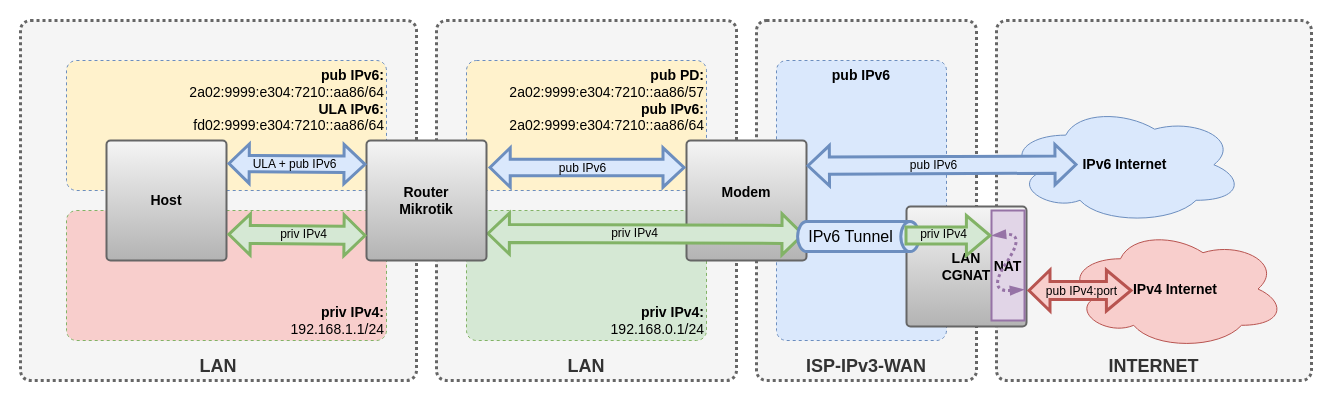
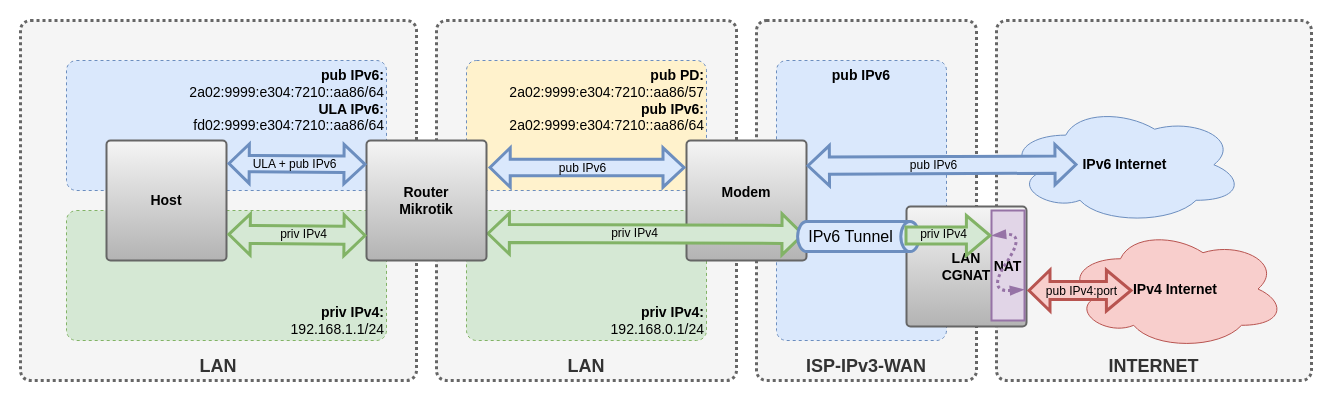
node "pub IPv6: 2a02:9999:e304:7210::aa86/64 ULA IPv6: fd02:9999:e304:7210::aa86/64": fillcolor #fff2cc -> #dae8fc
node "priv IPv4: 192.168.1.1/24": fillcolor #f8cecc -> #d5e8d4
